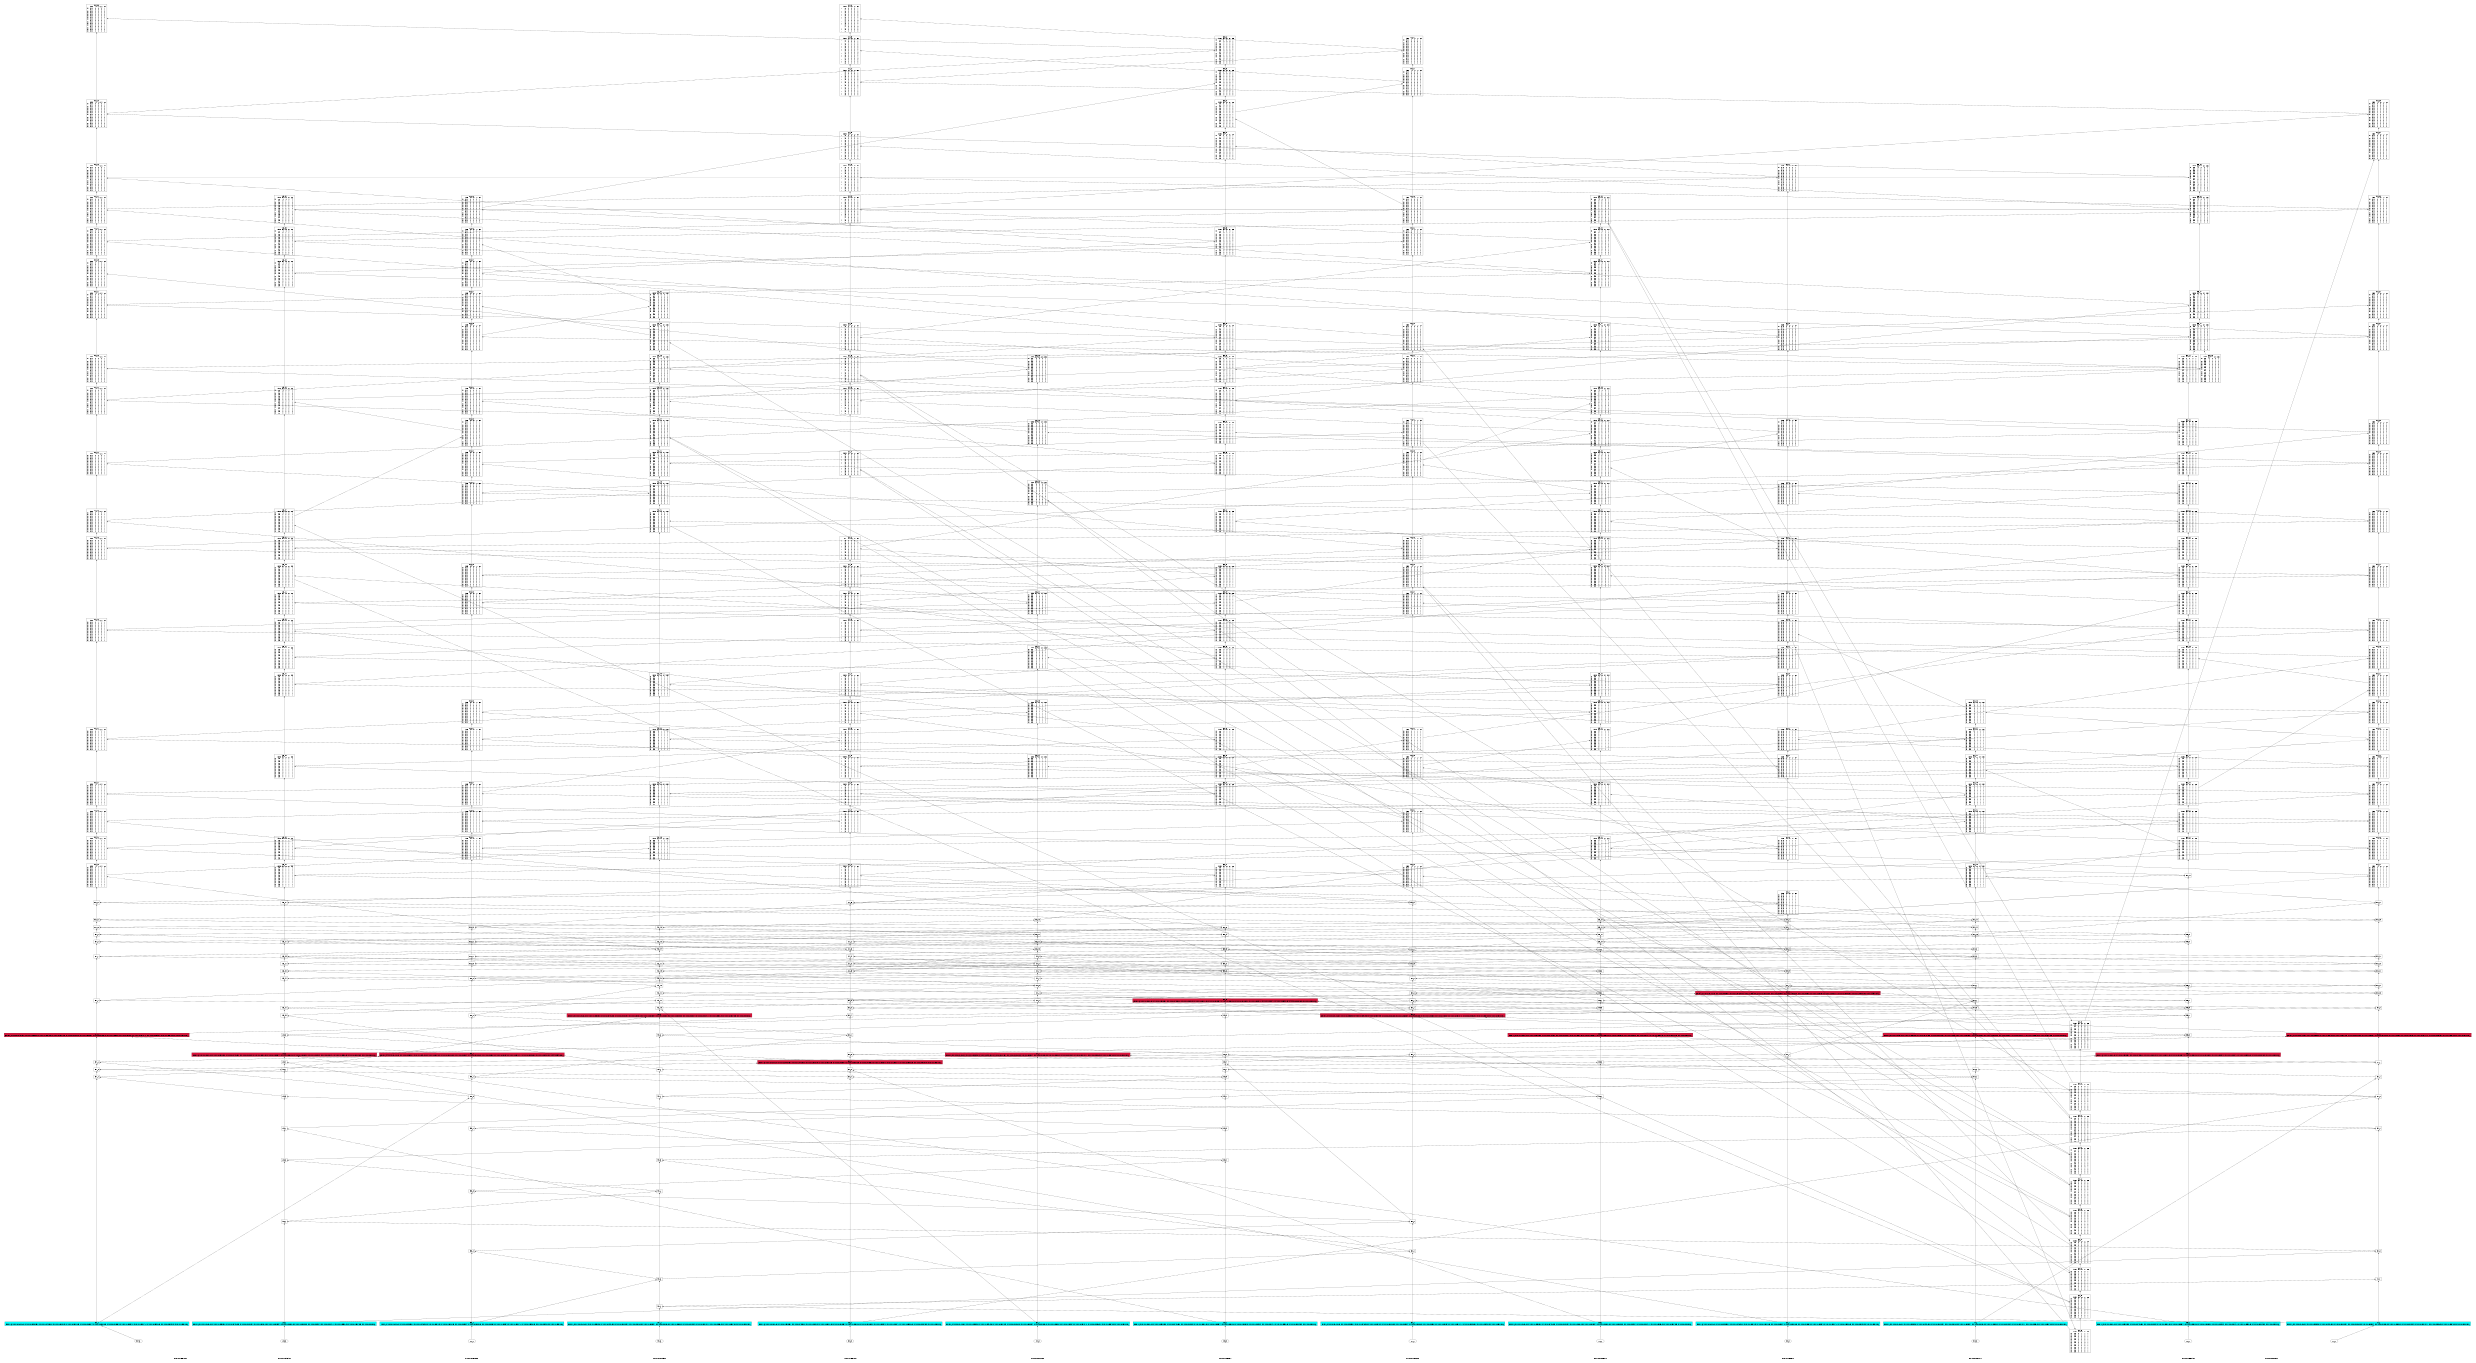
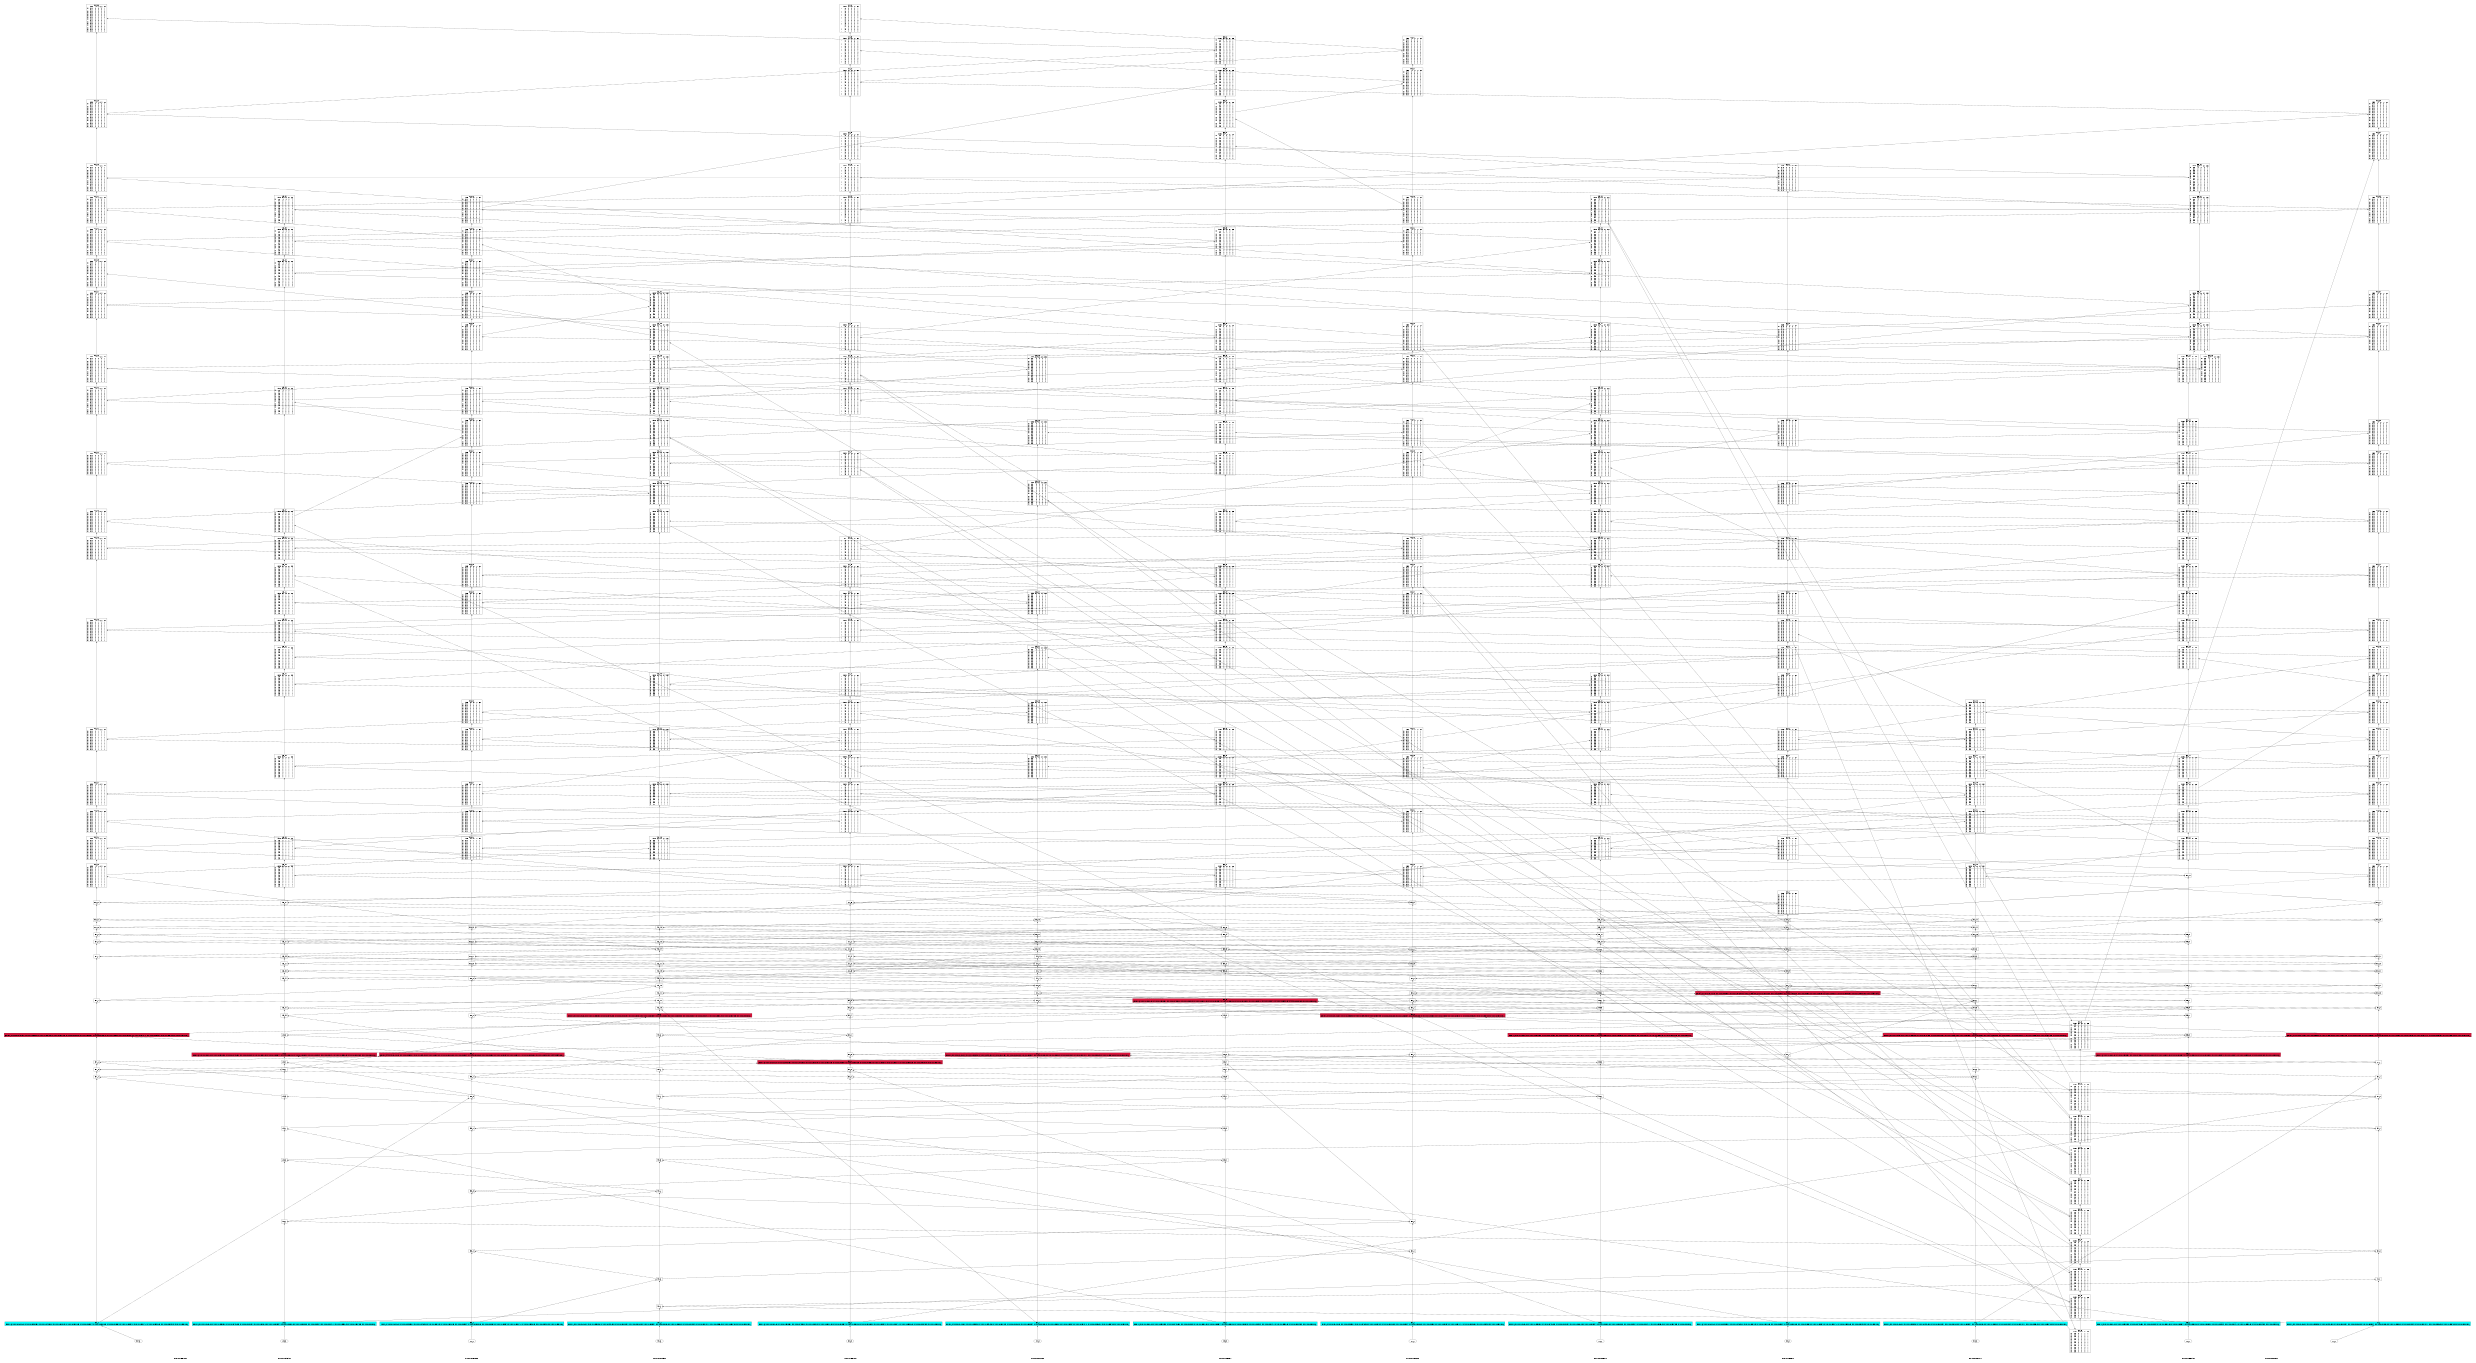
node "ed2_21": text "ace" -> "bin"
